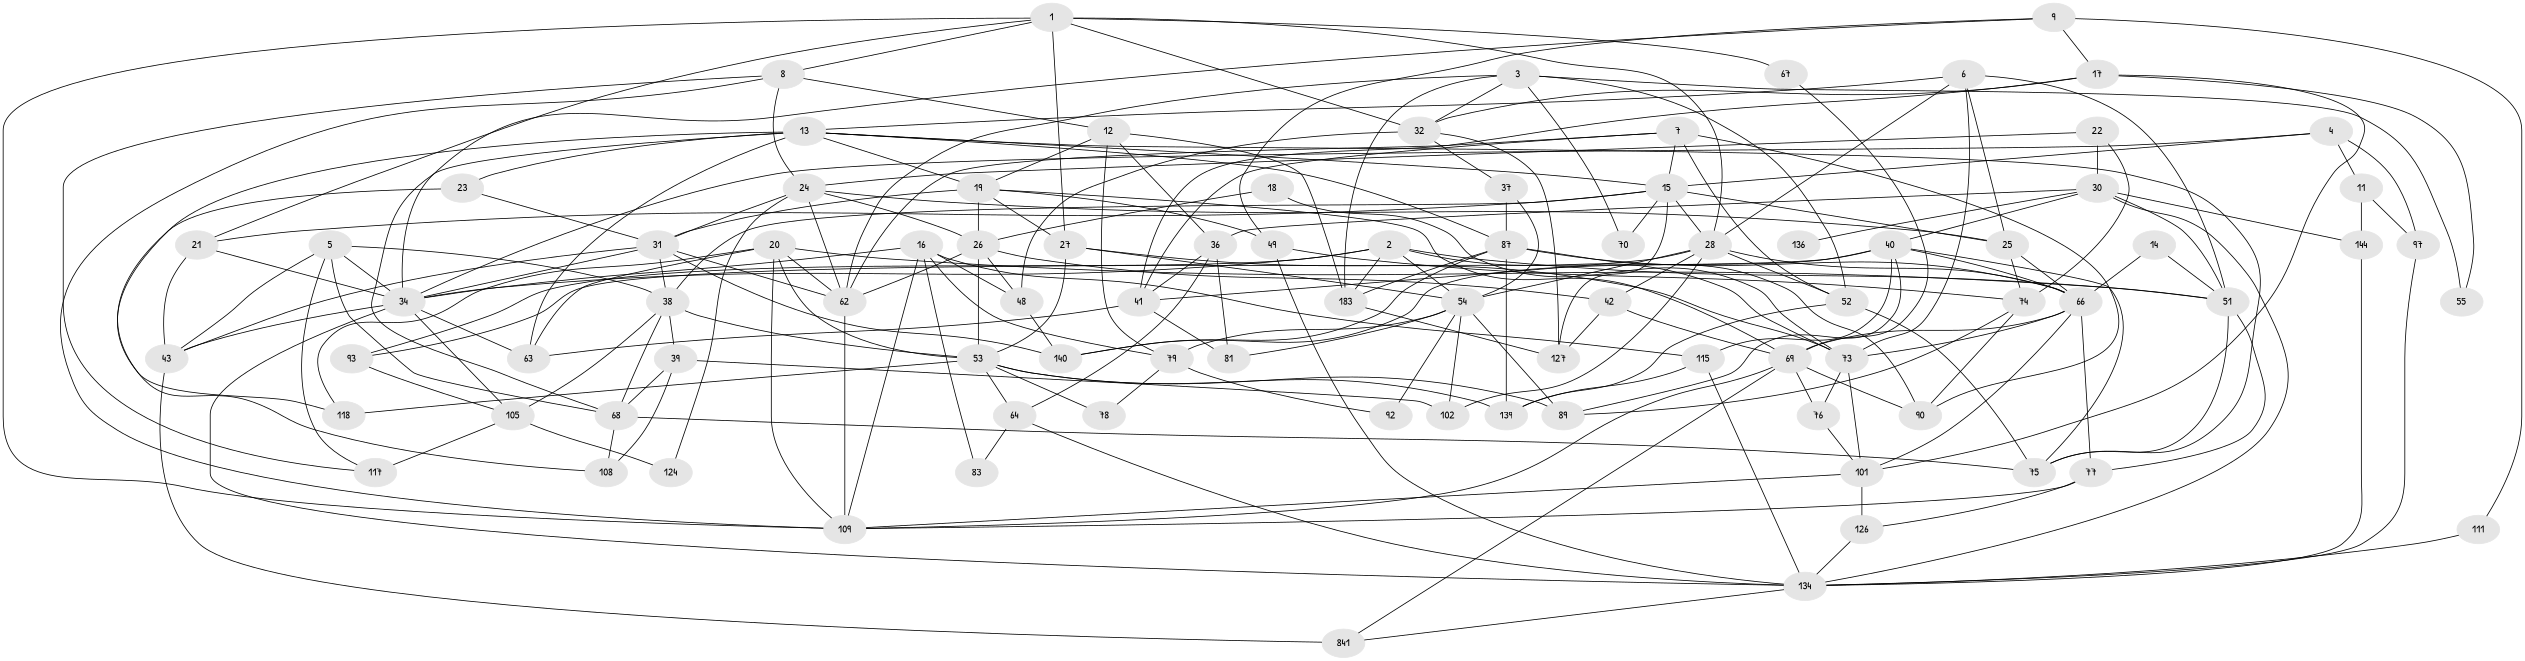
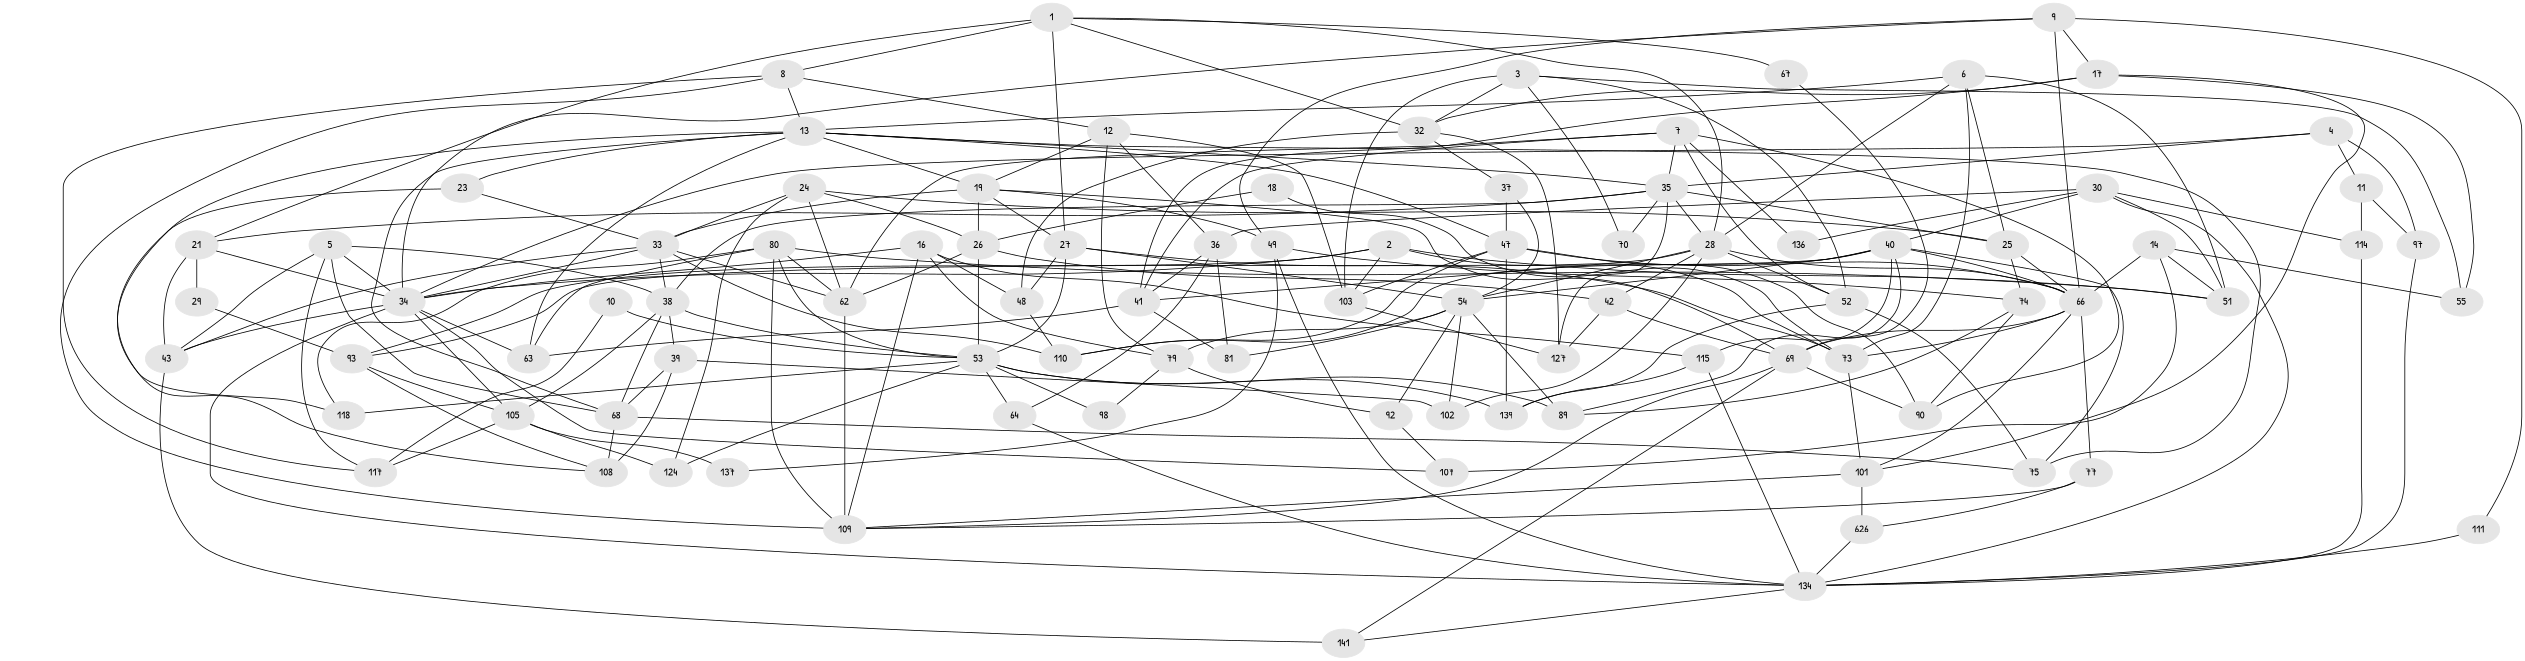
edge "3" -- "62": removed
edge "8" -- "24": now "8" -- "13"
node "22": removed
edge "9" -- "66": added
edge "1" -- "109": removed
node "15": label "15" -> "35"
edge "7" -- "136": added
node "31": label "31" -> "33"
node "20": label "20" -> "80"
node "87": label "87" -> "47"
node "144": label "144" -> "114"
edge "2" -- "54": now "40" -- "54"
edge "14" -- "55": added
edge "26" -- "48": now "27" -- "48"
node "29": added
node "10": added
node "183": label "183" -> "103"
node "140": label "140" -> "110"
edge "53" -- "124": added
node "78": label "78" -> "98"
node "76": removed
edge "93" -- "108": added
edge "51" -- "75": removed
edge "51" -- "77": removed
node "137": added
node "83": removed
node "107": added
node "126": label "126" -> "626"
node "841": label "841" -> "141"
